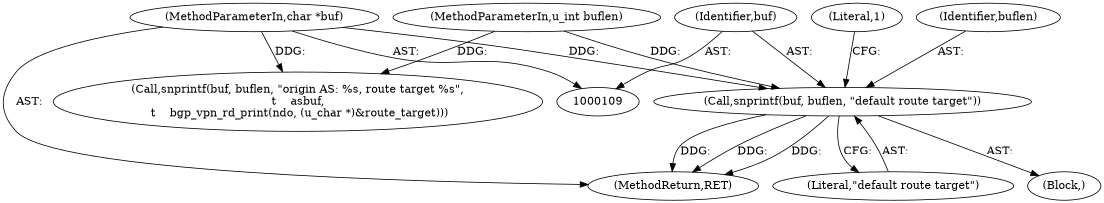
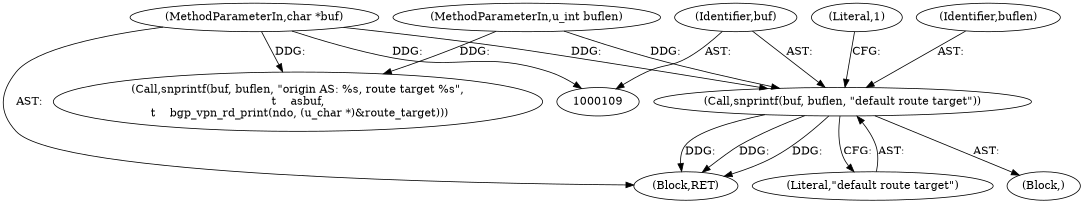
edge "(MethodParameterIn,char *buf)" -> "1000109": label "AST: " -> "DDG: "
node "(MethodReturn,RET)": label "(MethodReturn,RET)" -> "(Block,RET)"
